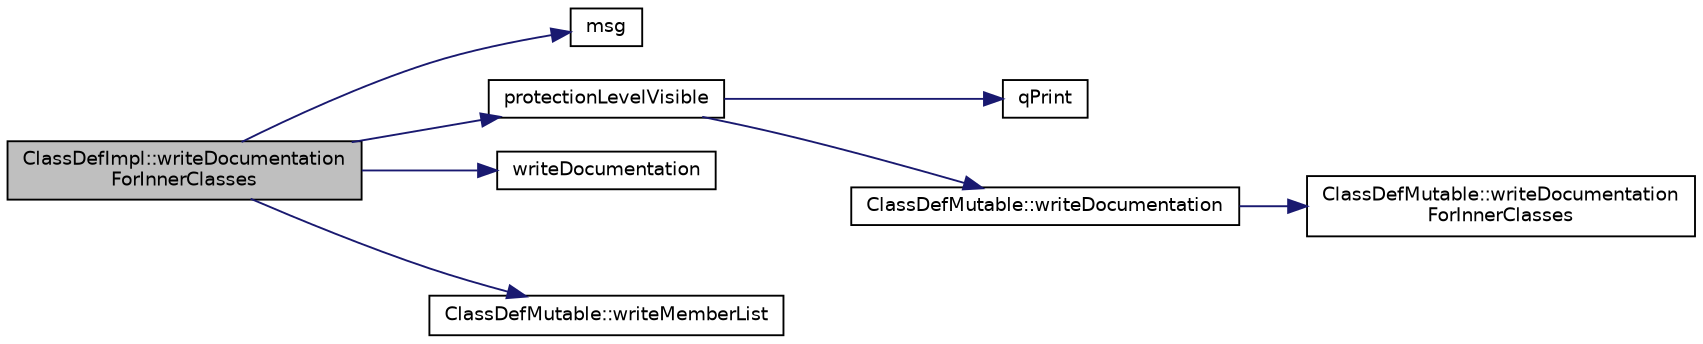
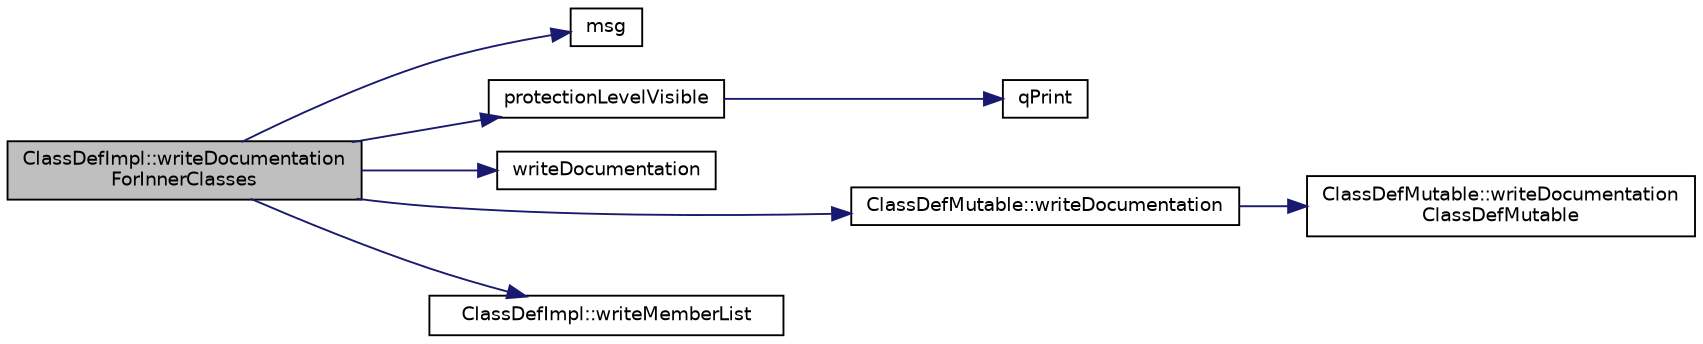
edge "protectionLevelVisible" -> "ClassDefMutable::writeDocumentation": now "ClassDefImpl::writeDocumentation ForInnerClasses" -> "ClassDefMutable::writeDocumentation"
node "ClassDefMutable::writeDocumentation ForInnerClasses": label "ClassDefMutable::writeDocumentation ForInnerClasses" -> "ClassDefMutable::writeDocumentation ClassDefMutable"
node "ClassDefMutable::writeMemberList": label "ClassDefMutable::writeMemberList" -> "ClassDefImpl::writeMemberList"
